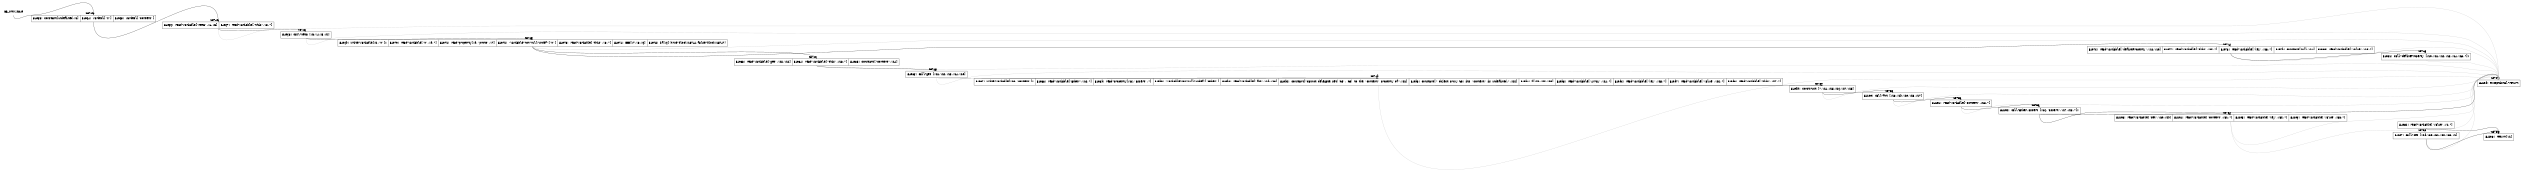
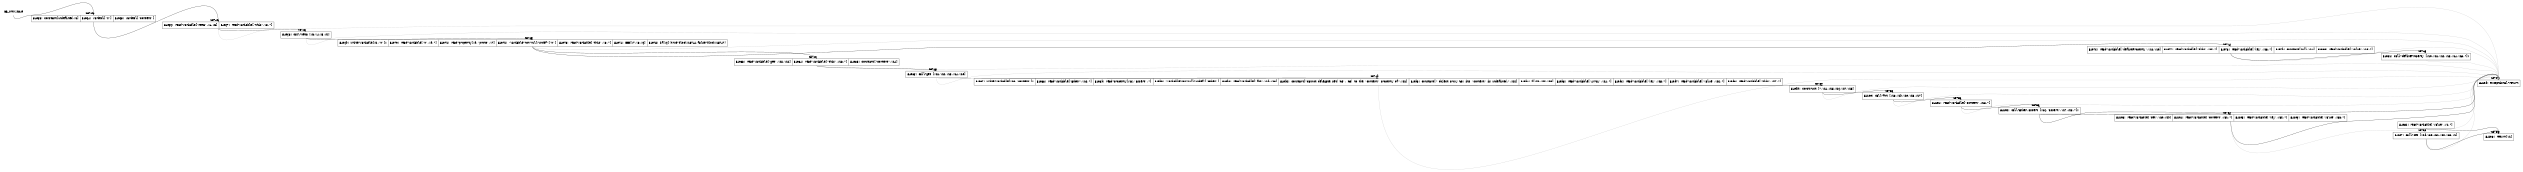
edge "54103: read-variable['set',v30,v29]" -> "54109: exceptional-return": color gray -> black
